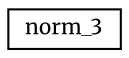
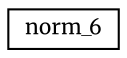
node "norm_3": label "norm_3" -> "norm_6"
